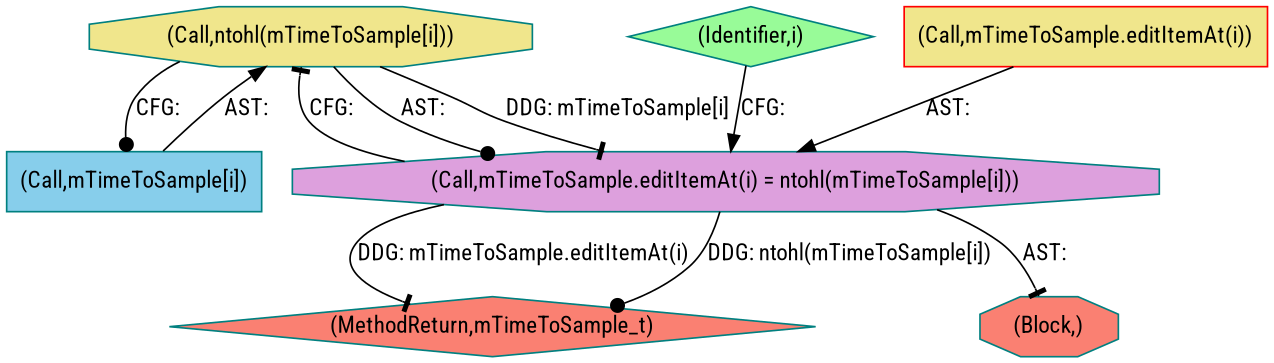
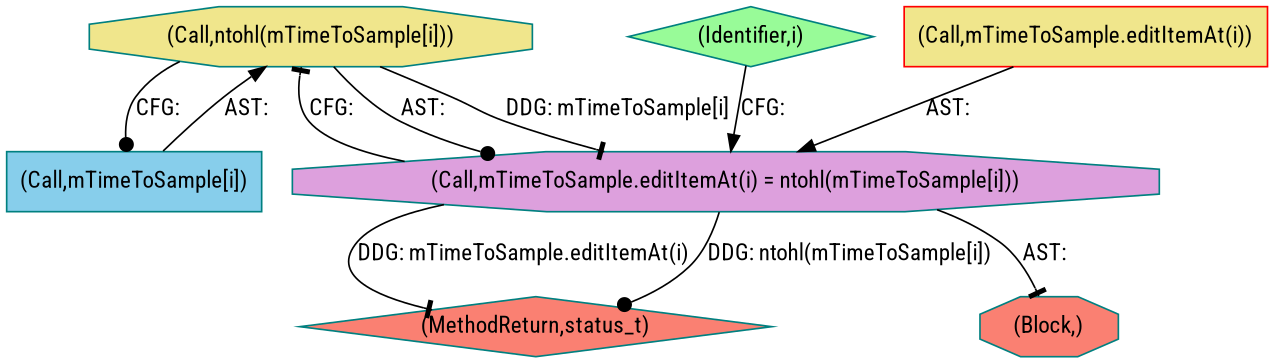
node "(MethodReturn,mTimeToSample_t)": label "(MethodReturn,mTimeToSample_t)" -> "(MethodReturn,status_t)"
